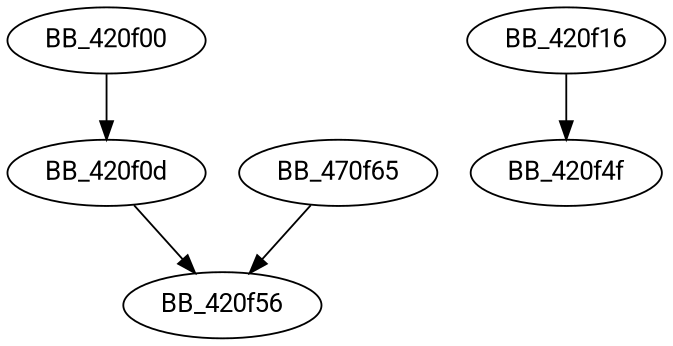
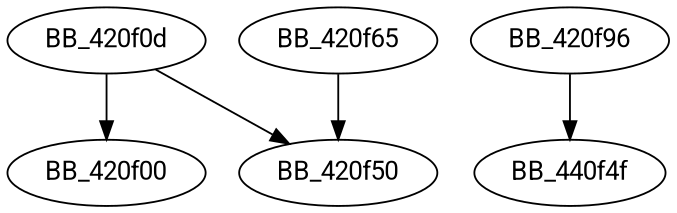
node "BB_420f16": label "BB_420f16" -> "BB_420f96"
edge "BB_420f00" -> "BB_420f0d": reversed
node "BB_470f65": label "BB_470f65" -> "BB_420f65"
node "BB_420f4f": label "BB_420f4f" -> "BB_440f4f"
node "BB_420f56": label "BB_420f56" -> "BB_420f50"
